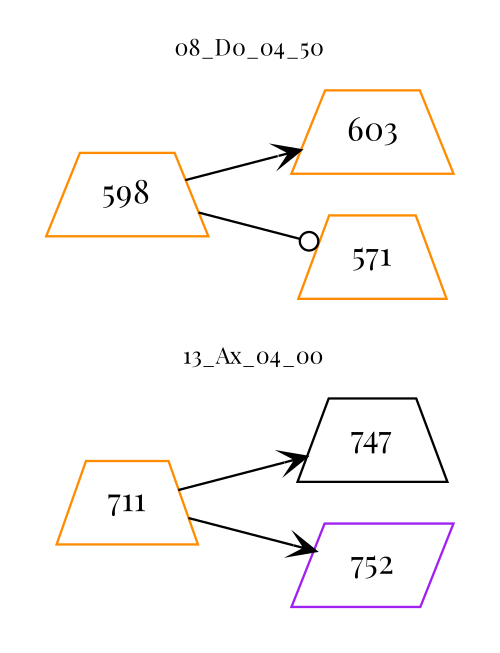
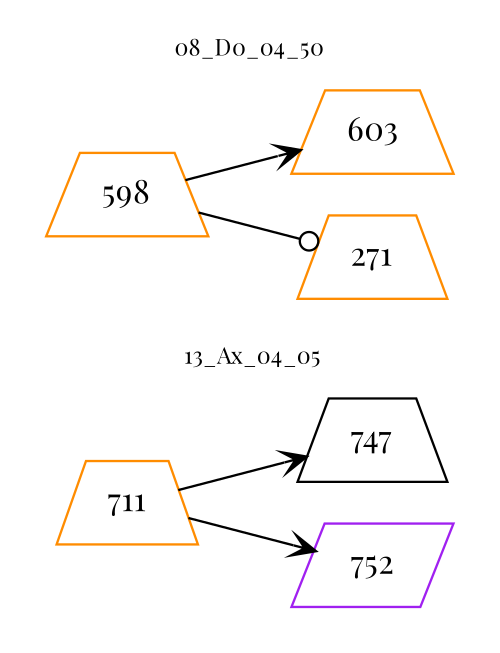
node "571": label "571" -> "271"
cluster "13_Ax_04_00": label "13_Ax_04_00" -> "13_Ax_04_05"
